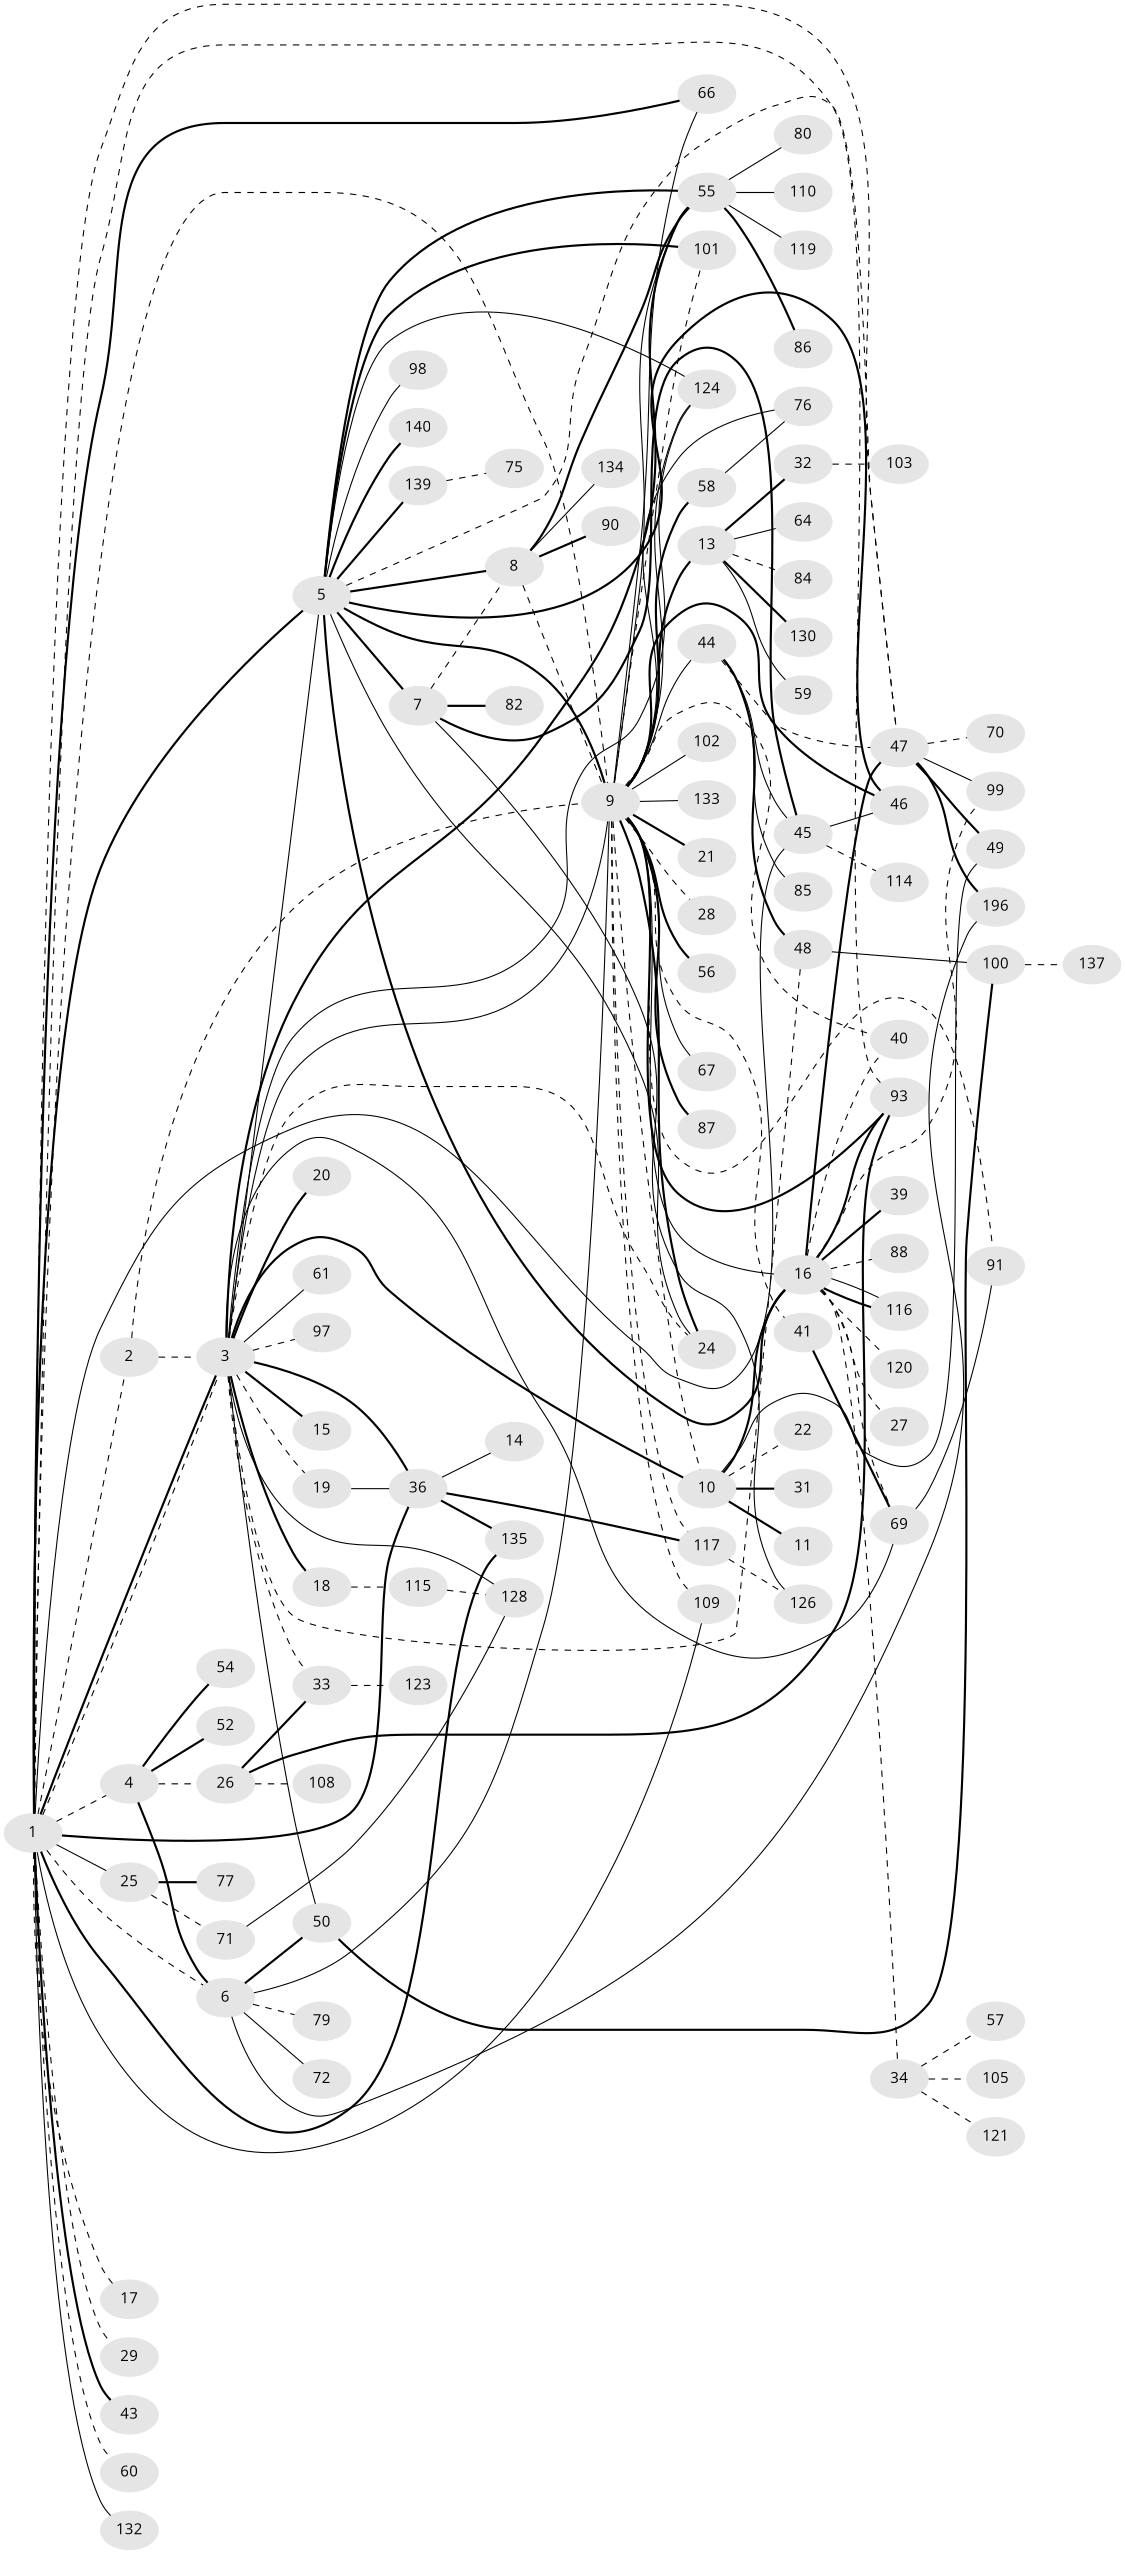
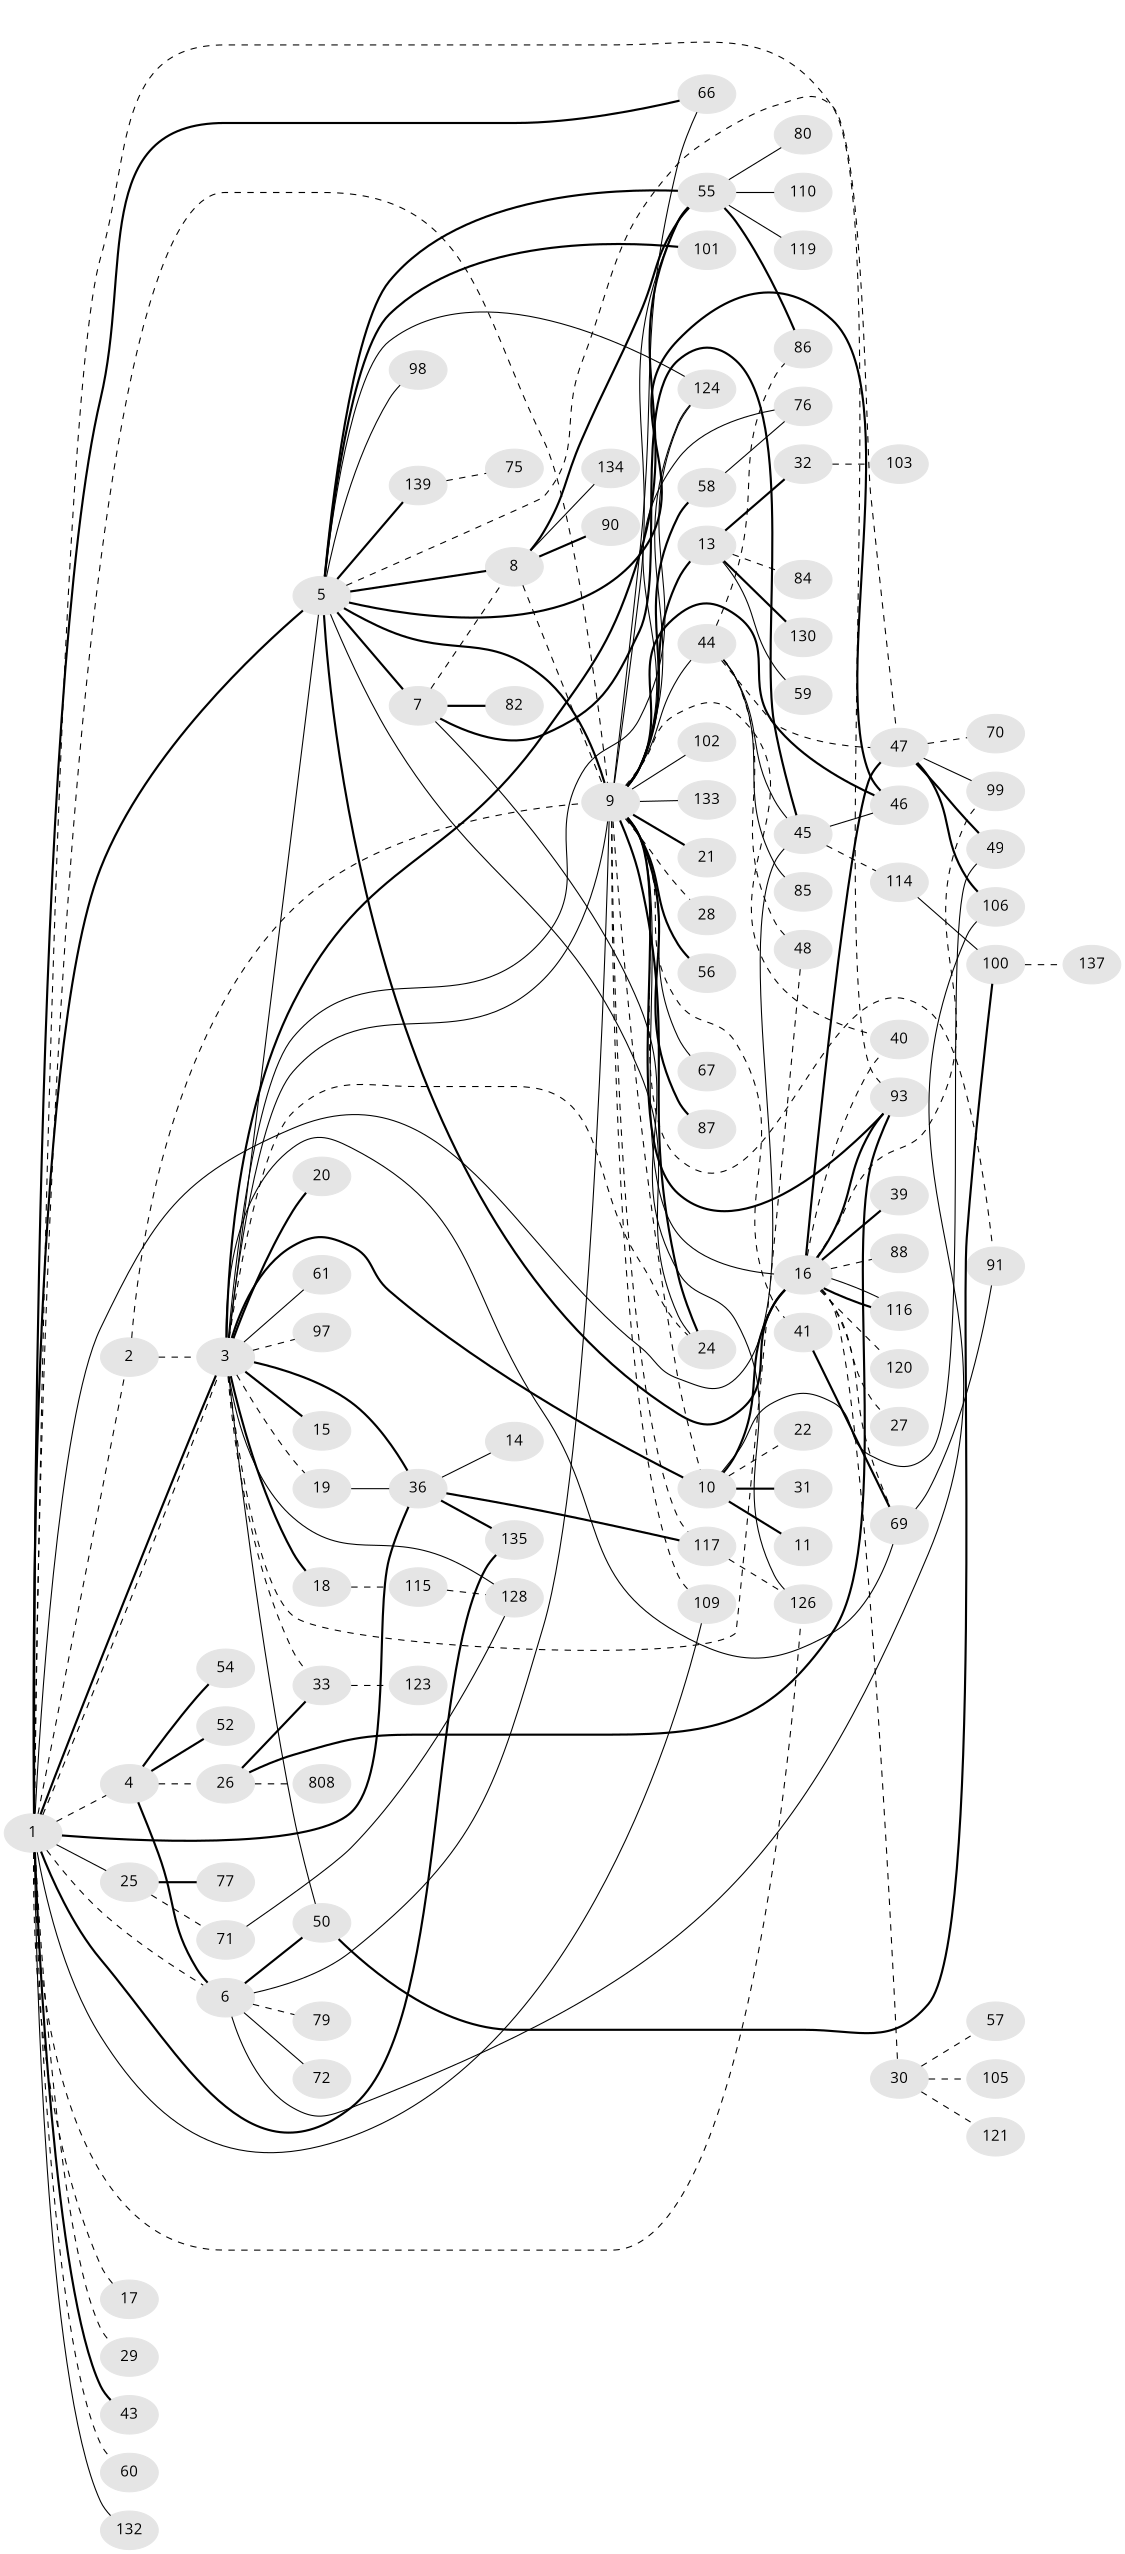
edge "47" -- "1": now "126" -- "1"
node "140": removed
edge "101" -- "9": removed
edge "86" -- "44": added
node "64": removed
edge "44" -- "48": style bold -> dashed
node "196": label "196" -> "106"
edge "48" -- "100": now "114" -- "100"
node "108": label "108" -> "808"
node "34": label "34" -> "30"
